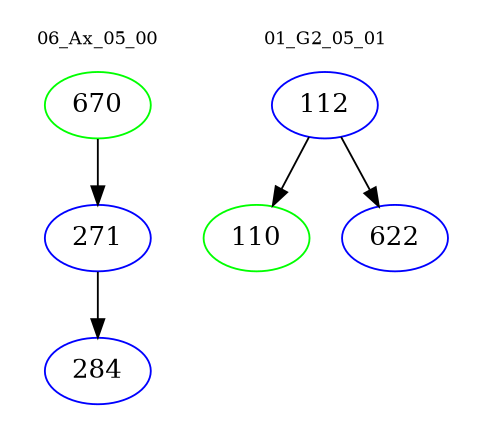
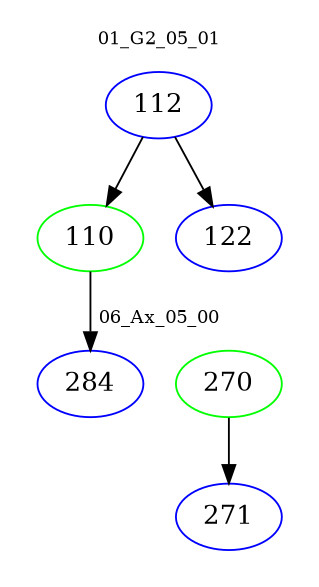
node "670": label "670" -> "270"
node "622": label "622" -> "122"
edge "271" -> "284": now "110" -> "284"
